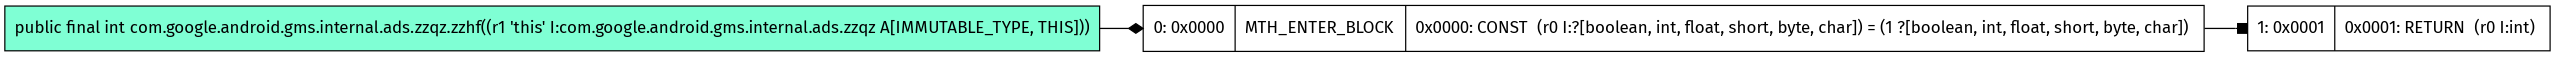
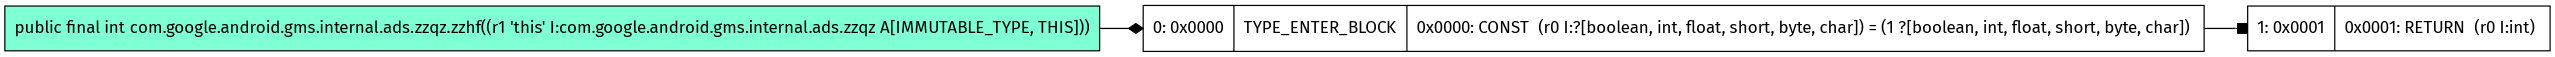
node "0: 0x0000": text "MTH_ENTER_BLOCK" -> "TYPE_ENTER_BLOCK"
